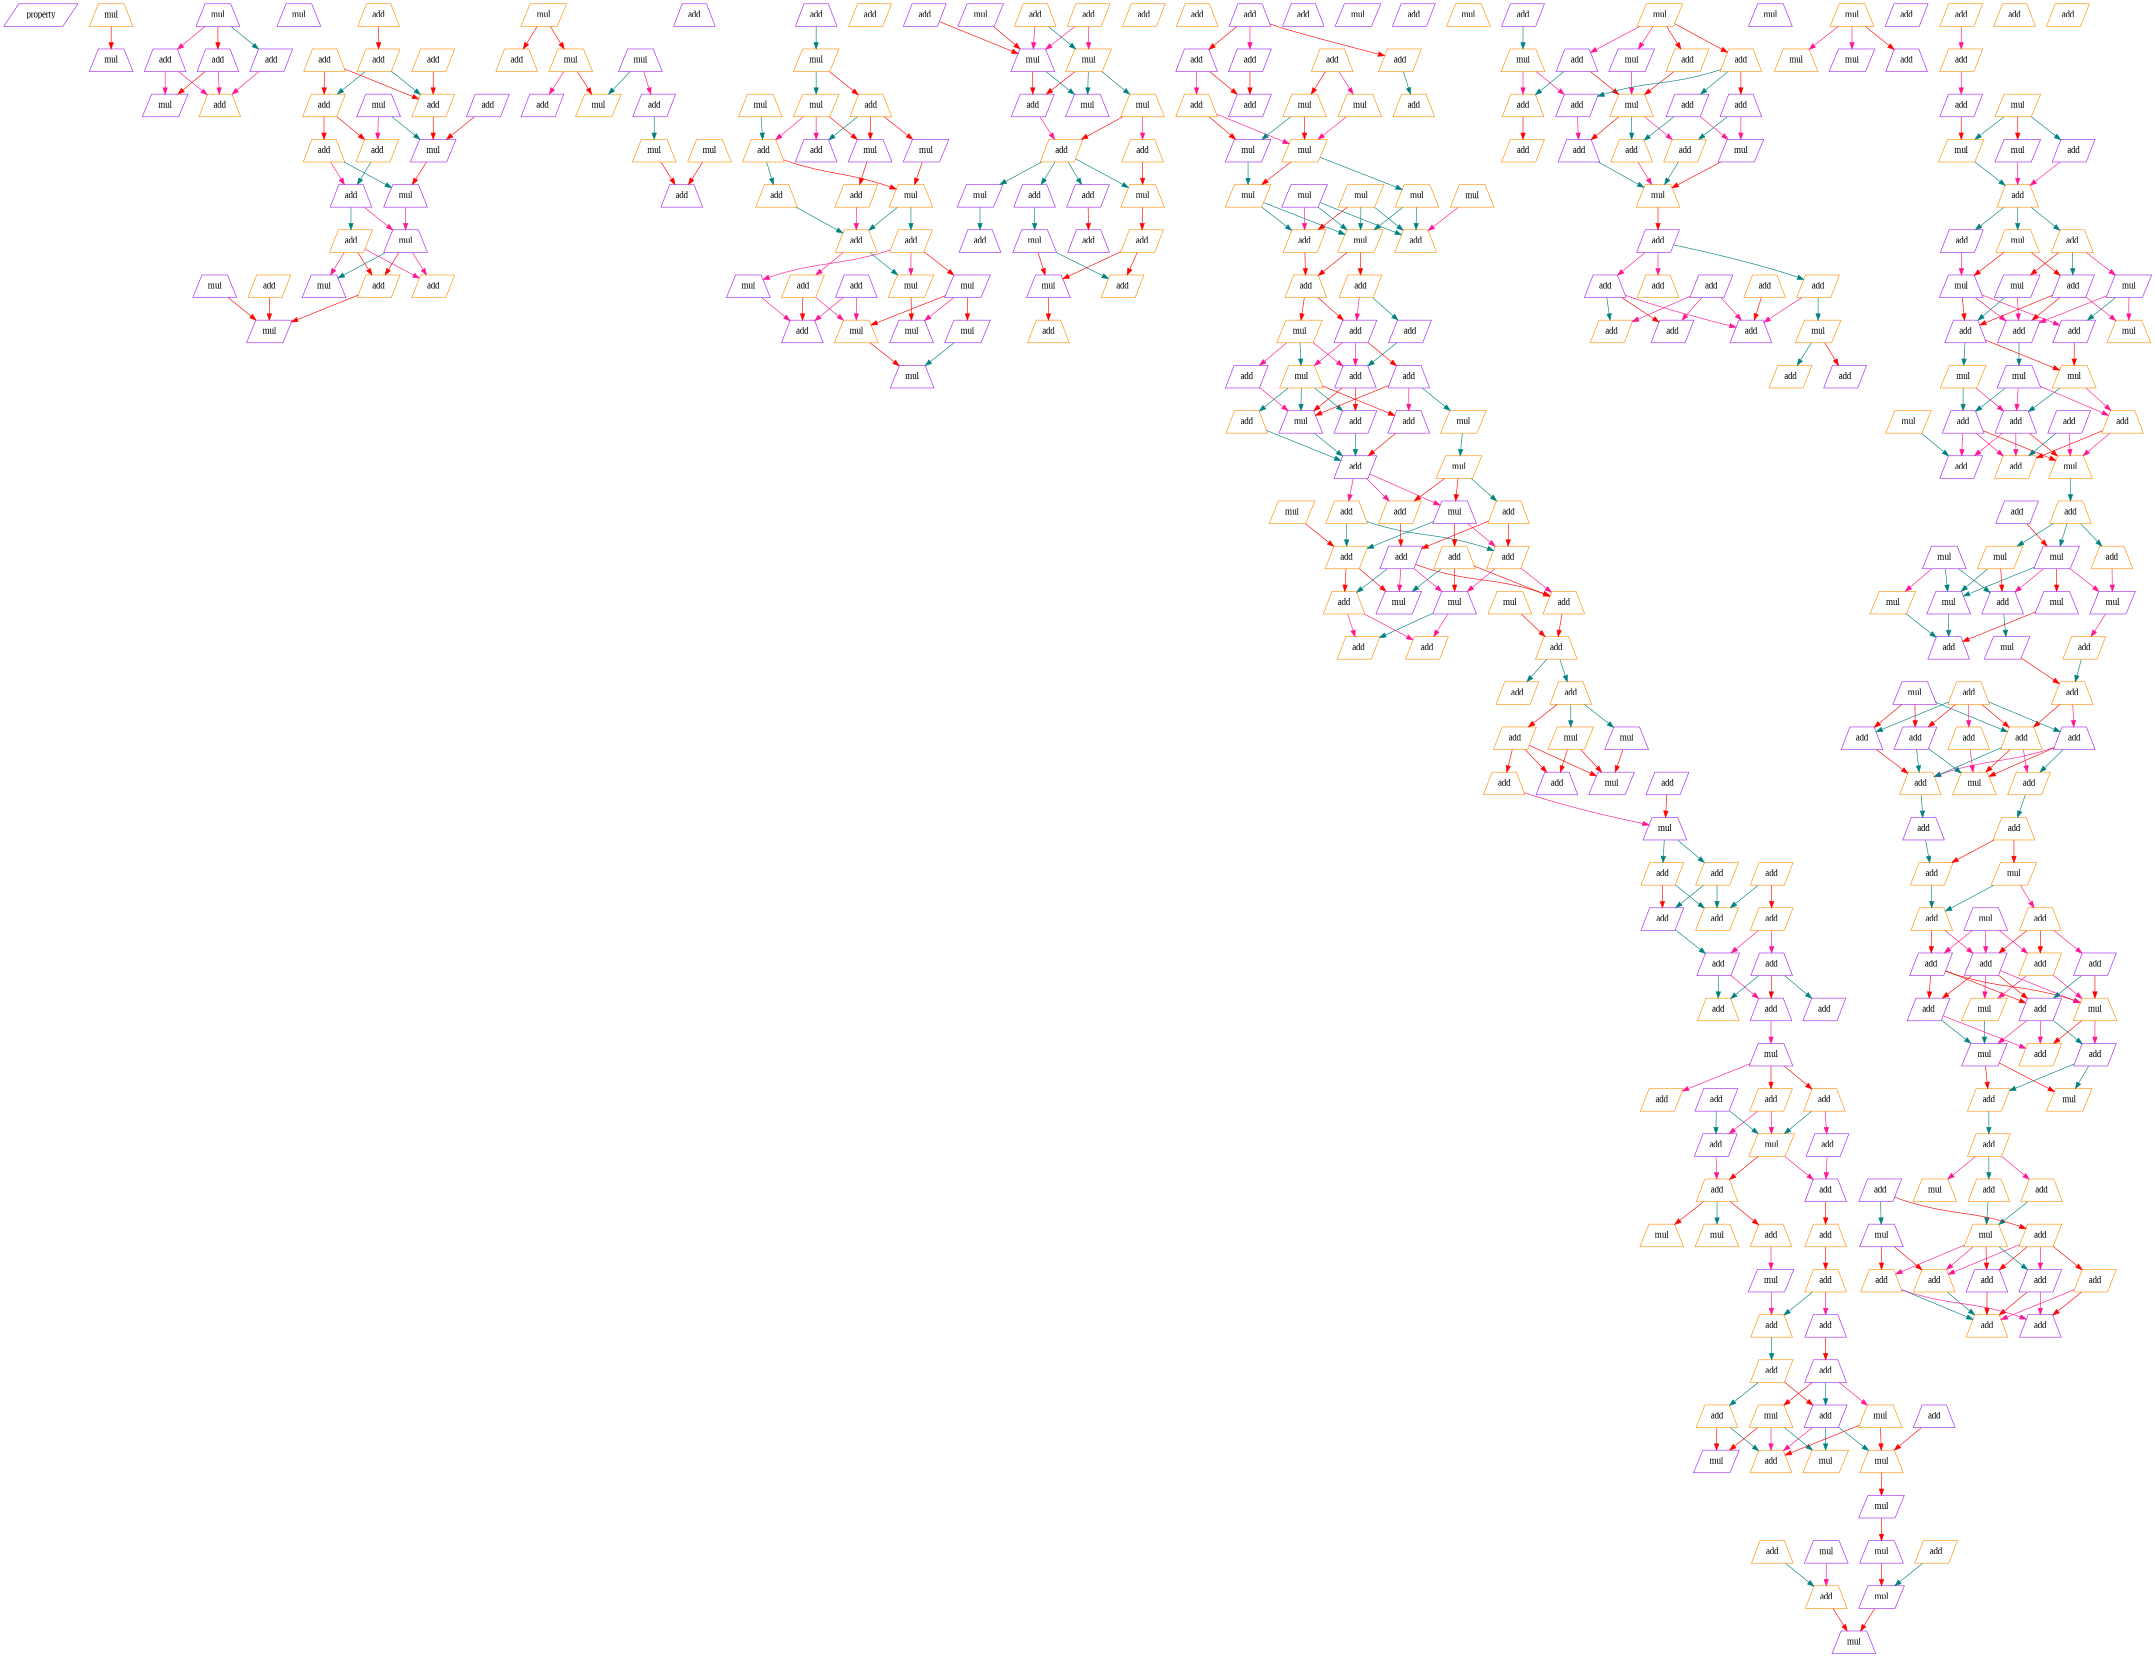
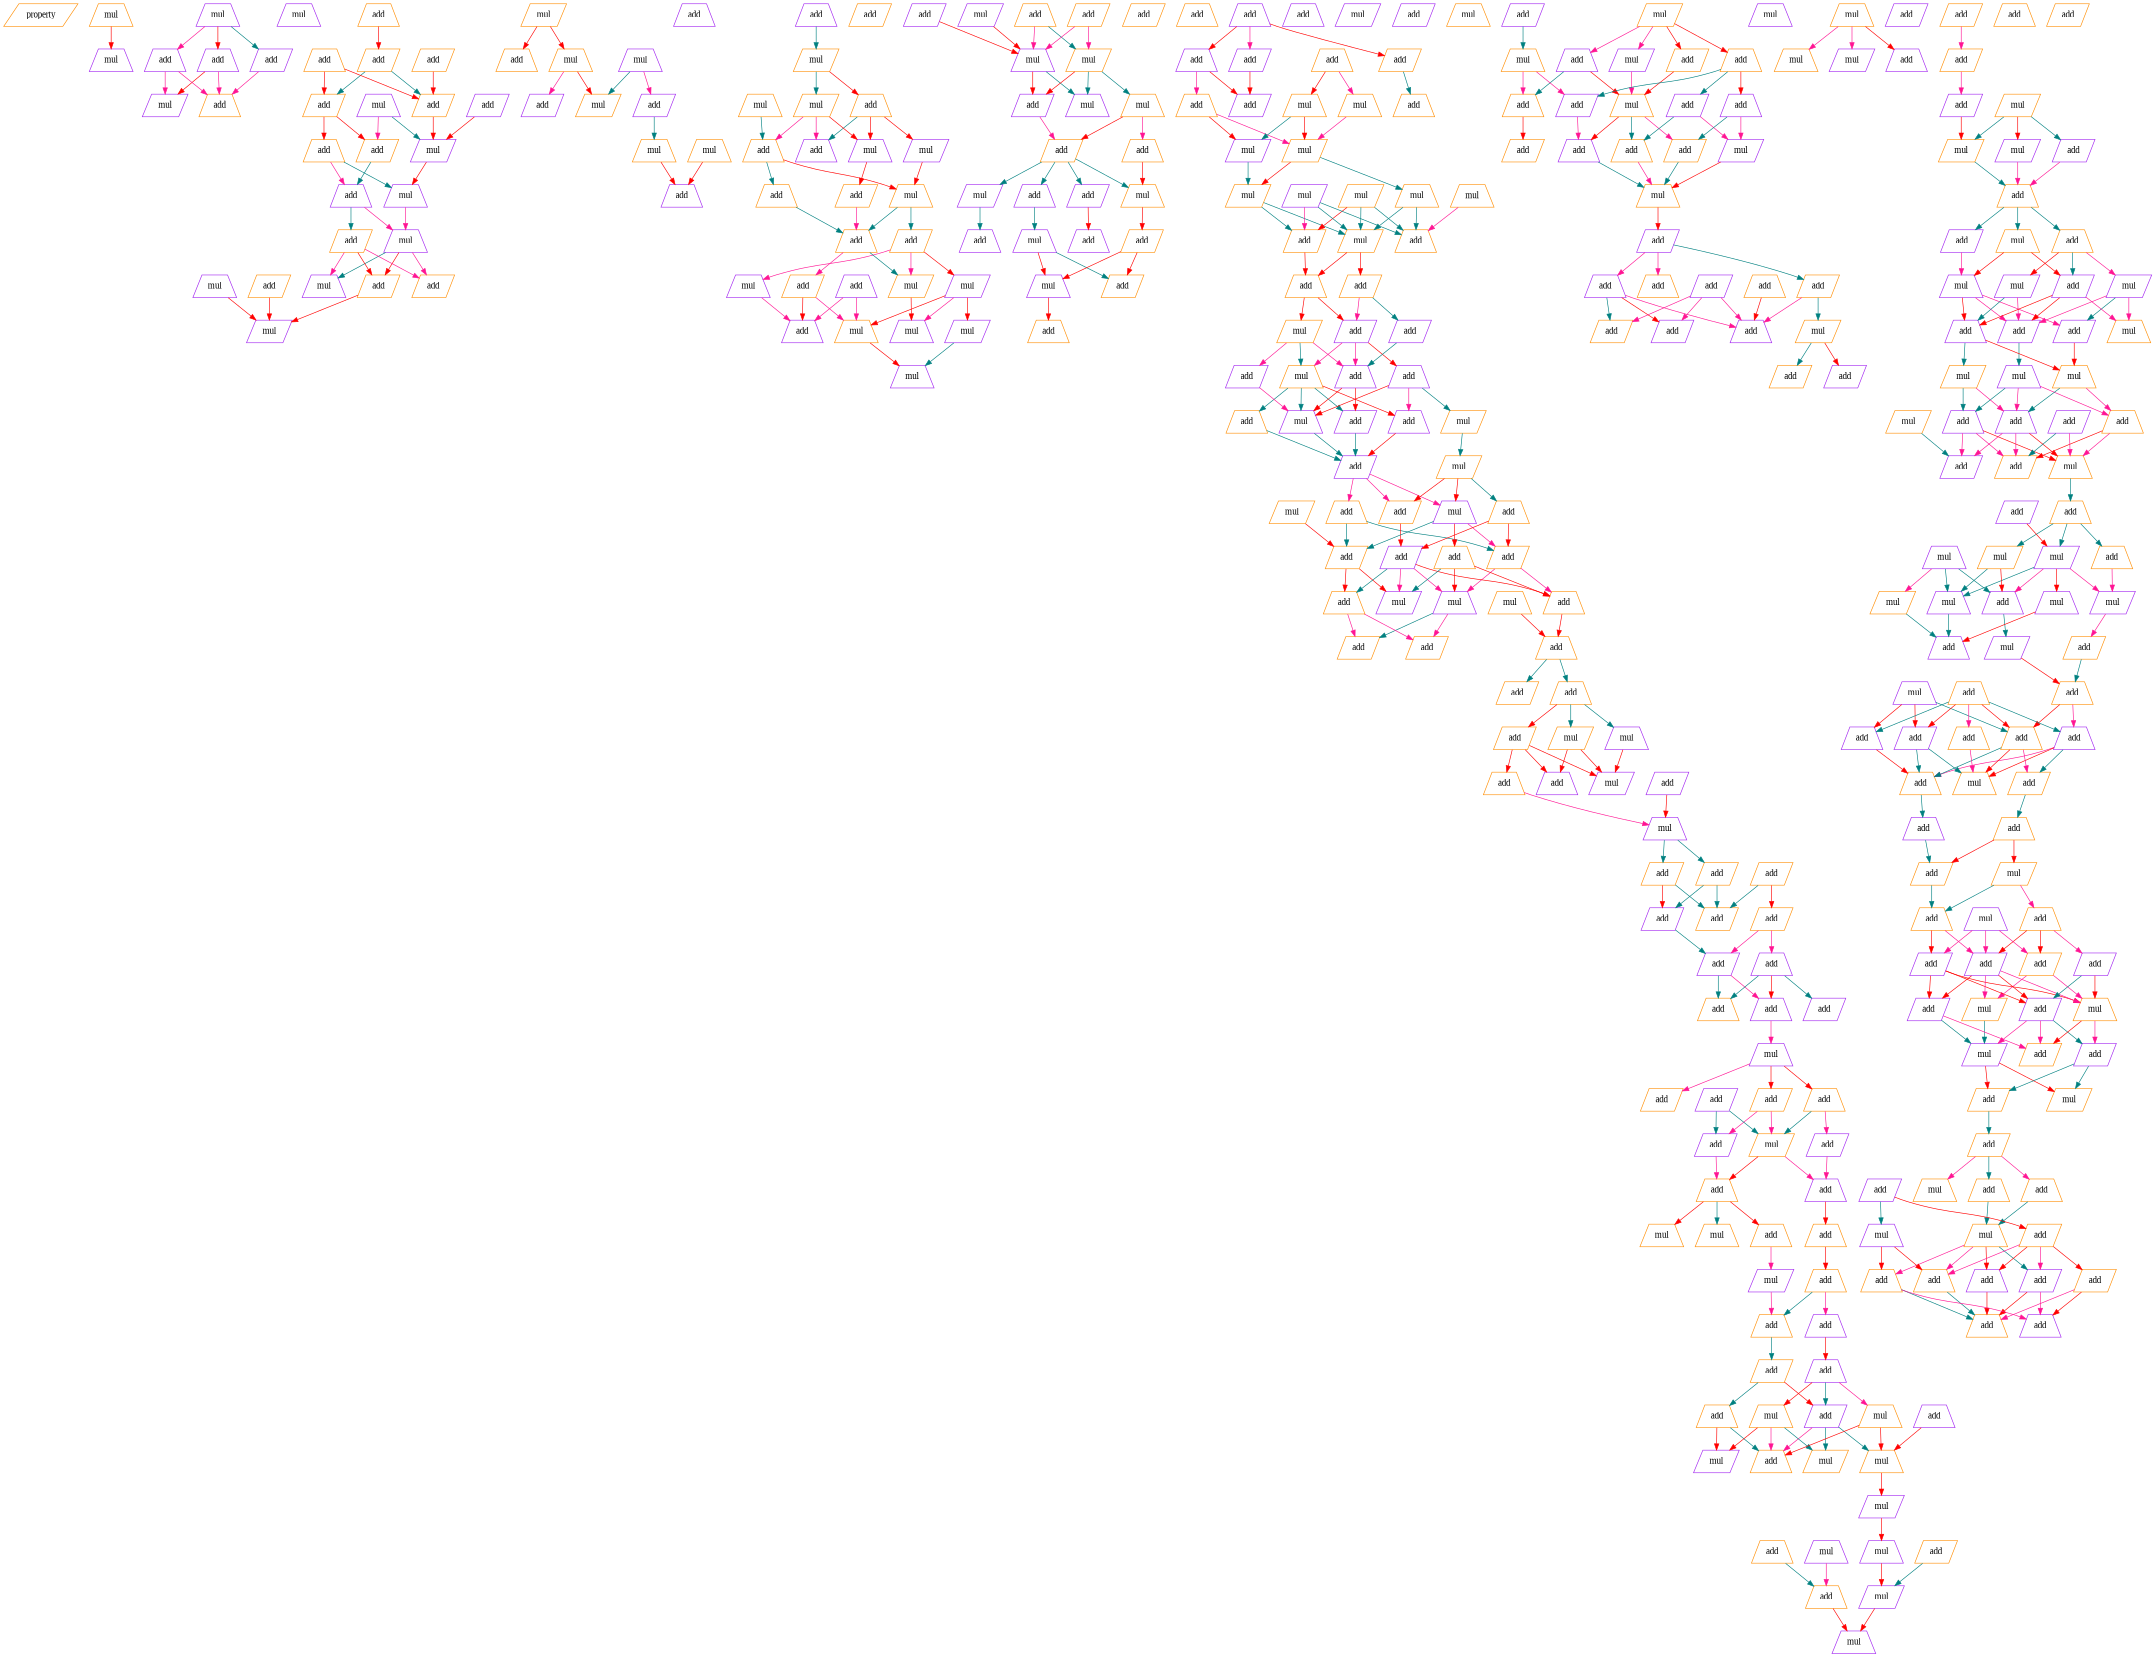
node "property": color purple -> darkorange
